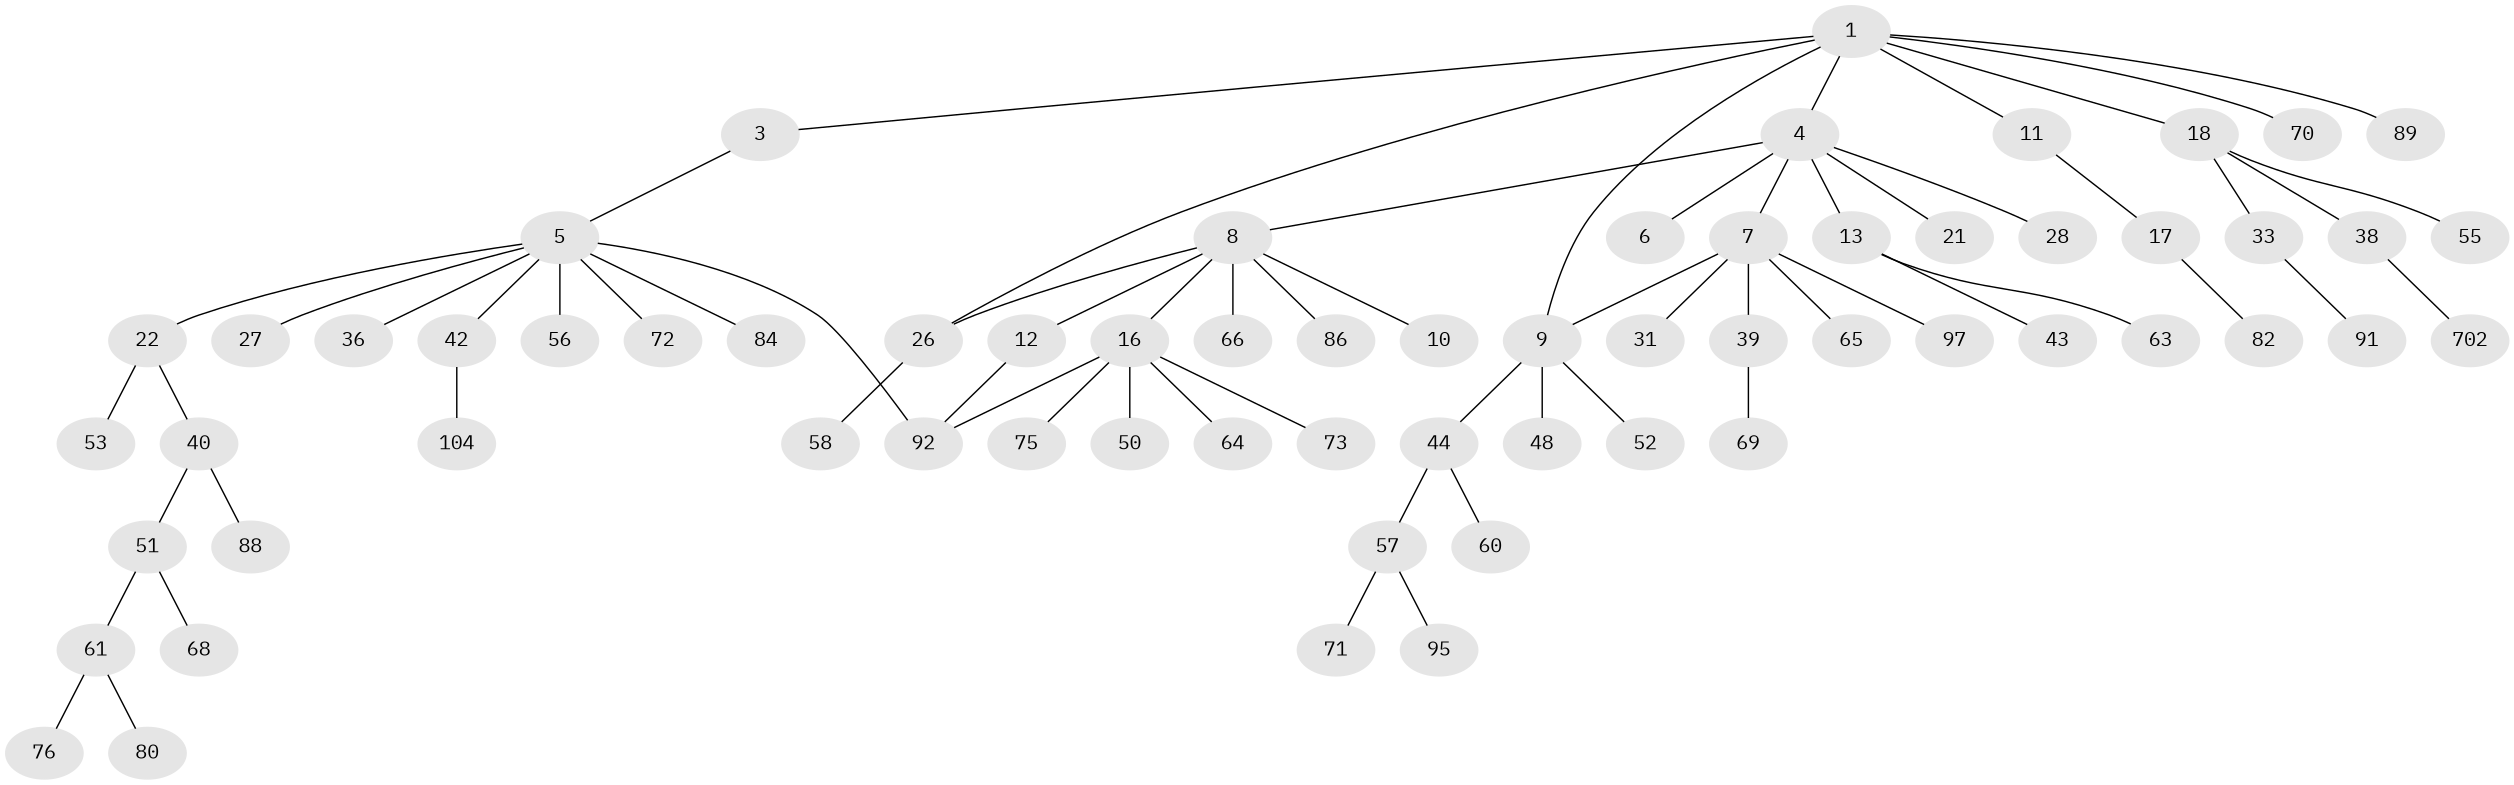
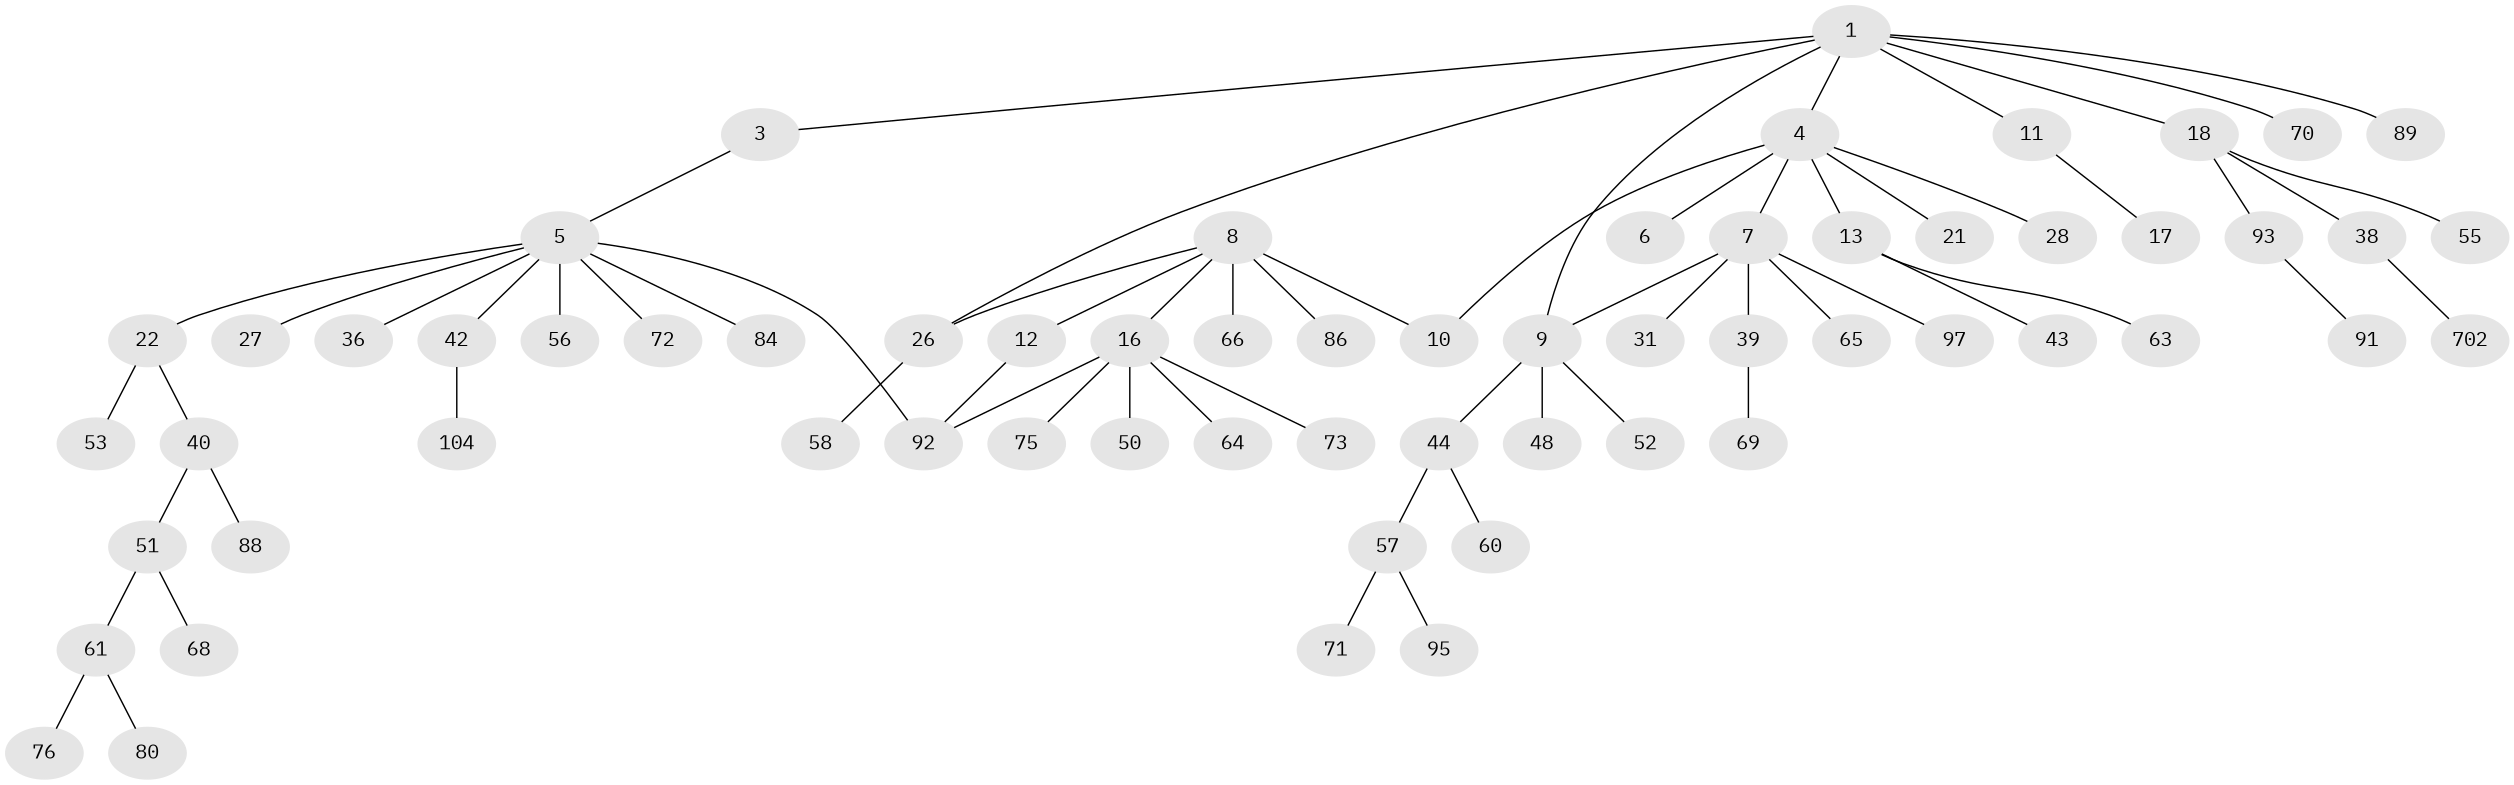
edge "4" -- "8": now "4" -- "10"
node "33": label "33" -> "93"
node "82": removed
